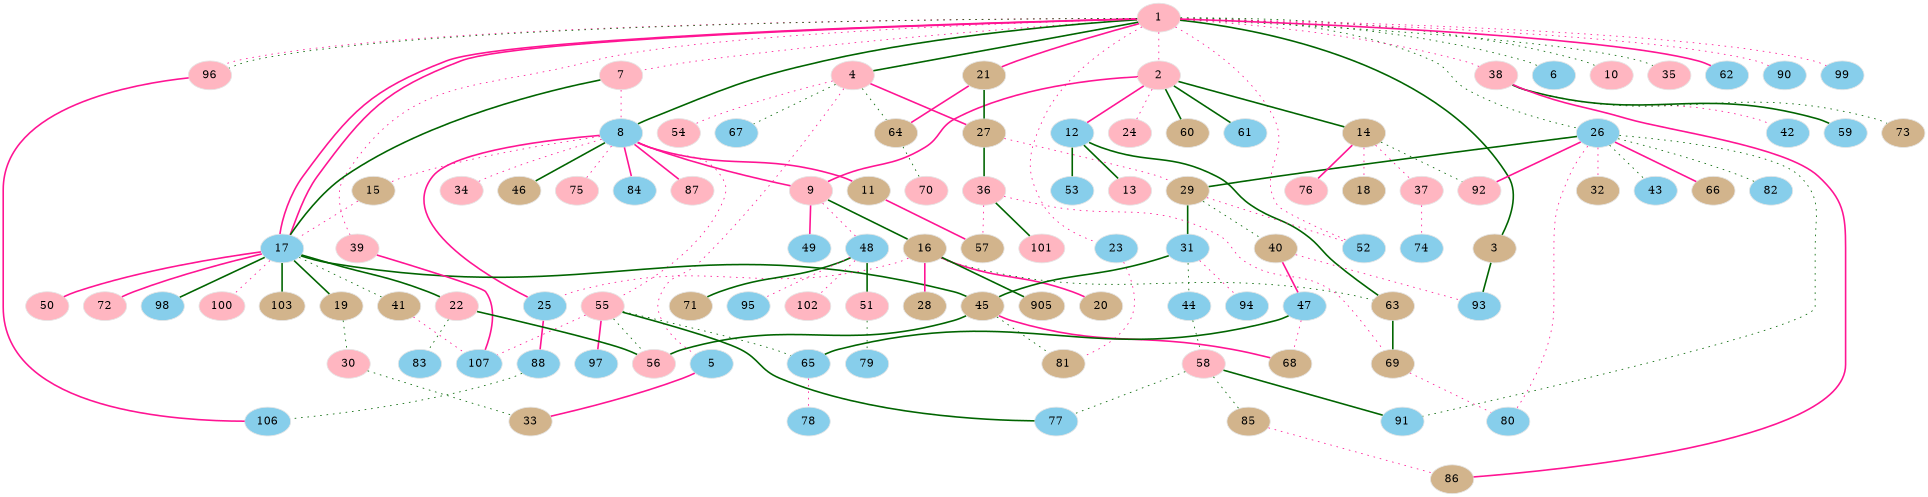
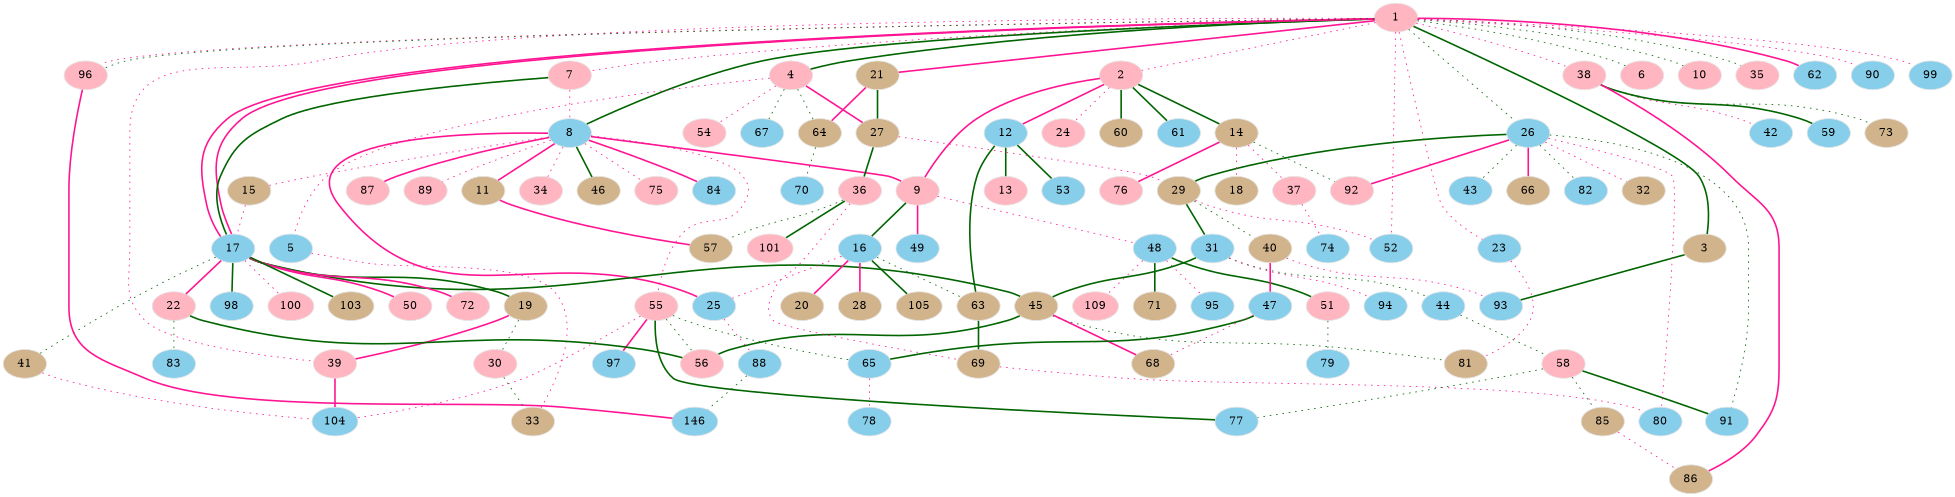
node "6": fillcolor skyblue -> lightpink
node "89": added
node "70": fillcolor lightpink -> skyblue
edge "36" -- "57": color deeppink -> darkgreen
node "16": fillcolor tan -> skyblue
edge "17" -- "22": color darkgreen -> deeppink
node "102": label "102" -> "109"
node "905": label "905" -> "105"
edge "19" -- "39": added
edge "25" -- "88": style bold -> dotted
node "107": label "107" -> "104"
edge "5" -- "33": style bold -> dotted
node "106": label "106" -> "146"
